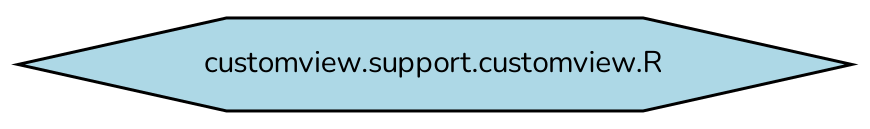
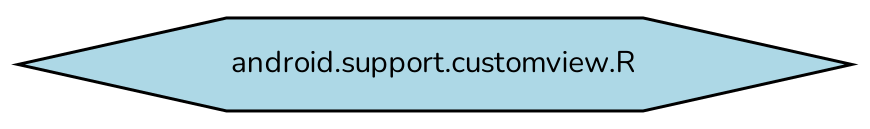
node "customview.support.customview.R": label "customview.support.customview.R" -> "android.support.customview.R"
